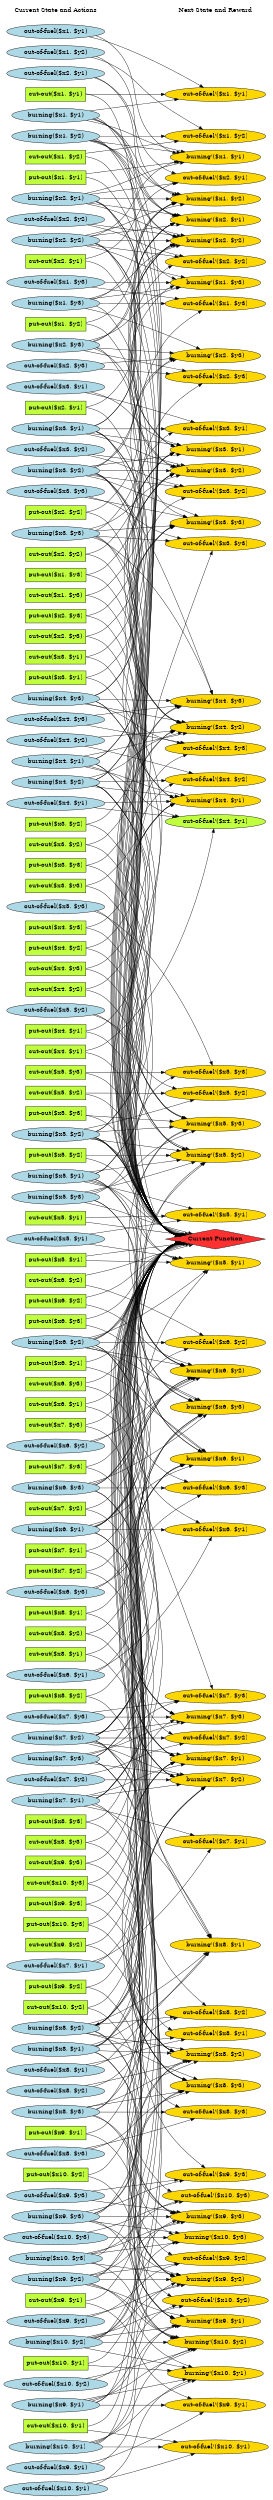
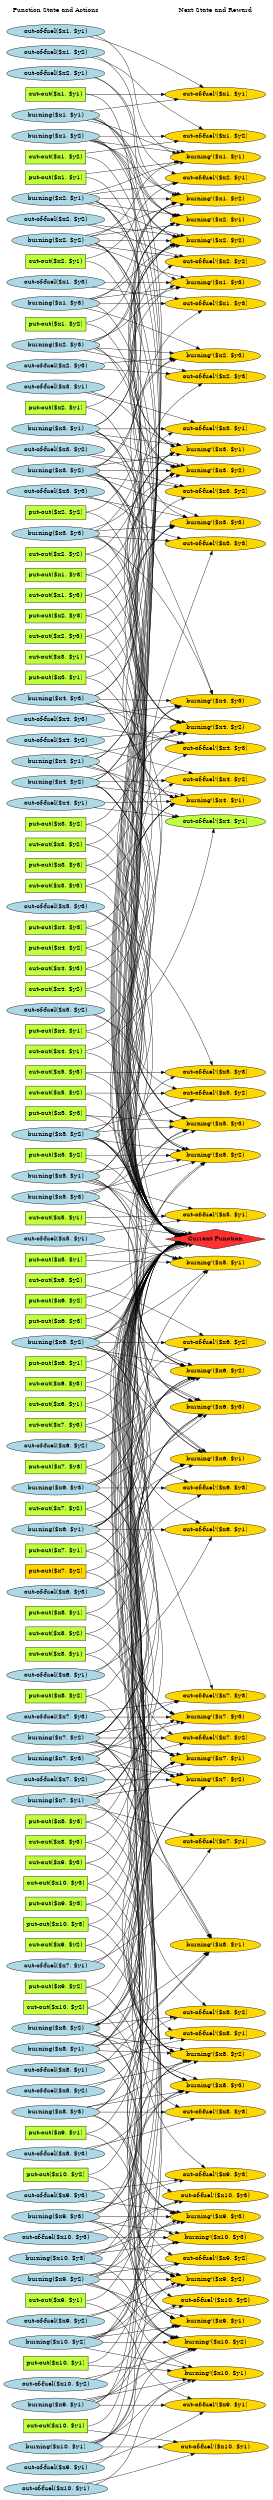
node "Current State and Actions": label "Current State and Actions" -> "Function State and Actions"
node "put-out($x7, $y2)": fillcolor olivedrab1 -> gold1
edge "burning($x10, $y1)" -> "burning'($x9, $y1)": added
